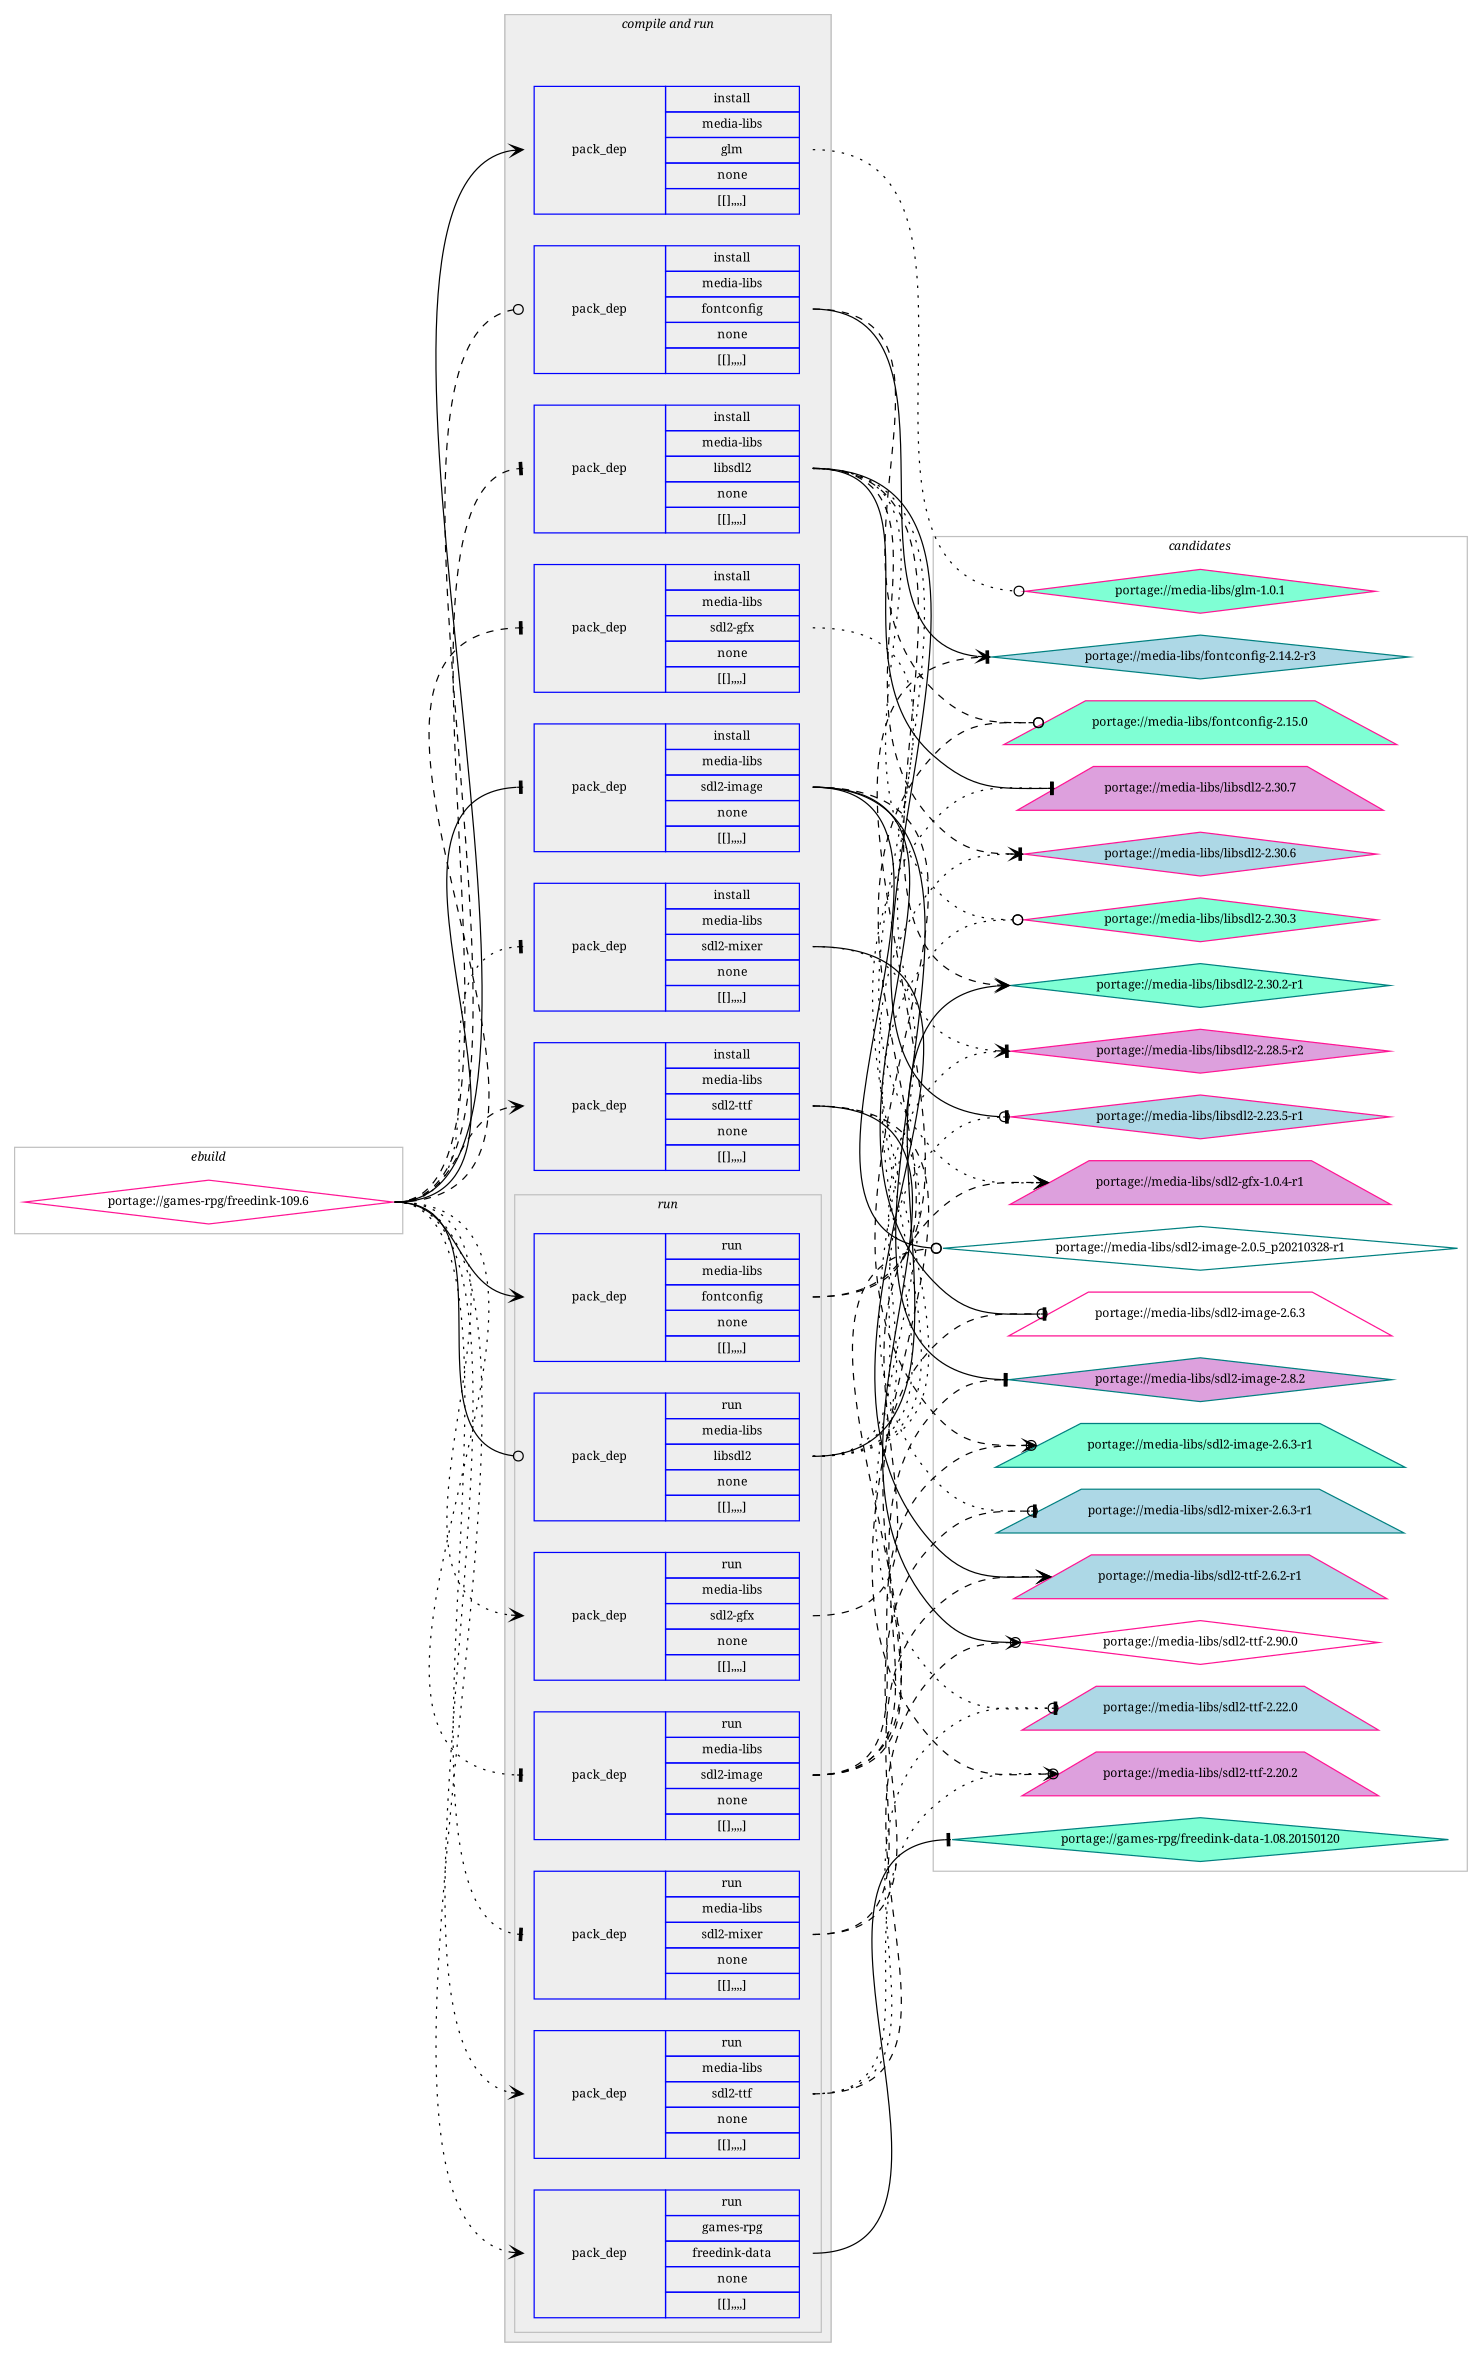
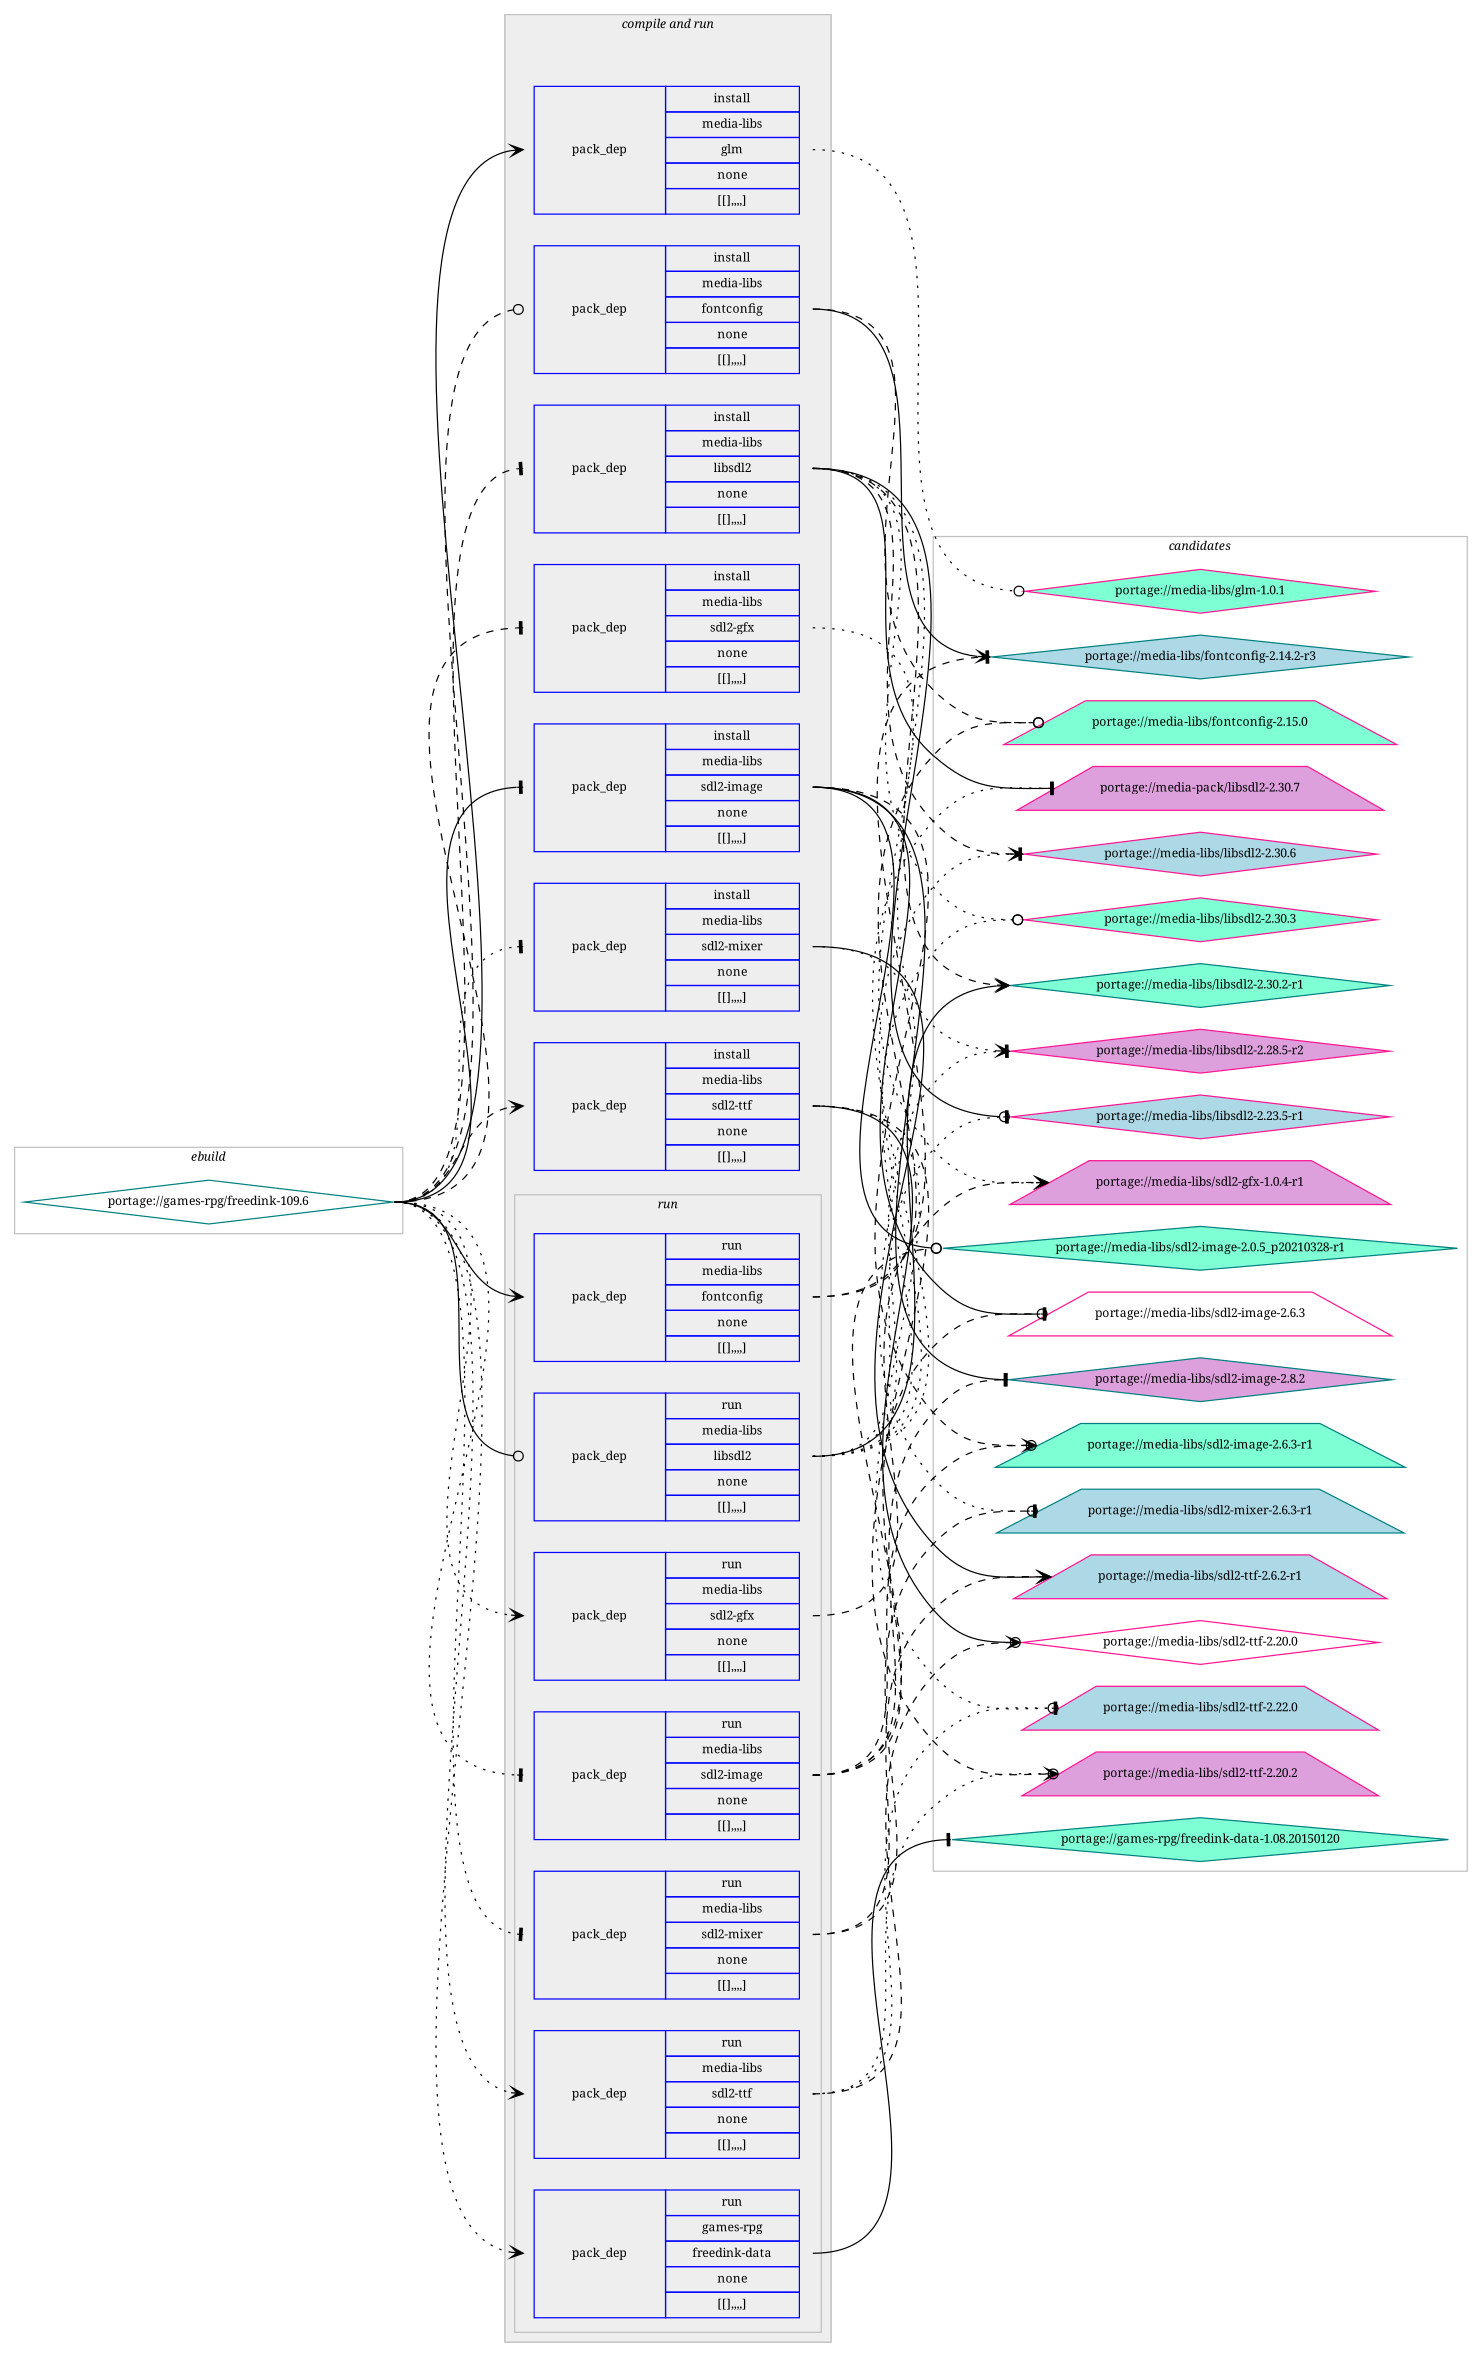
node "portage://media-libs/libsdl2-2.30.7": label "portage://media-libs/libsdl2-2.30.7" -> "portage://media-pack/libsdl2-2.30.7"
node "portage://games-rpg/freedink-109.6": color deeppink -> teal
node "portage://media-libs/sdl2-image-2.0.5_p20210328-r1": fillcolor white -> aquamarine
node "portage://media-libs/sdl2-ttf-2.90.0": label "portage://media-libs/sdl2-ttf-2.90.0" -> "portage://media-libs/sdl2-ttf-2.20.0"
